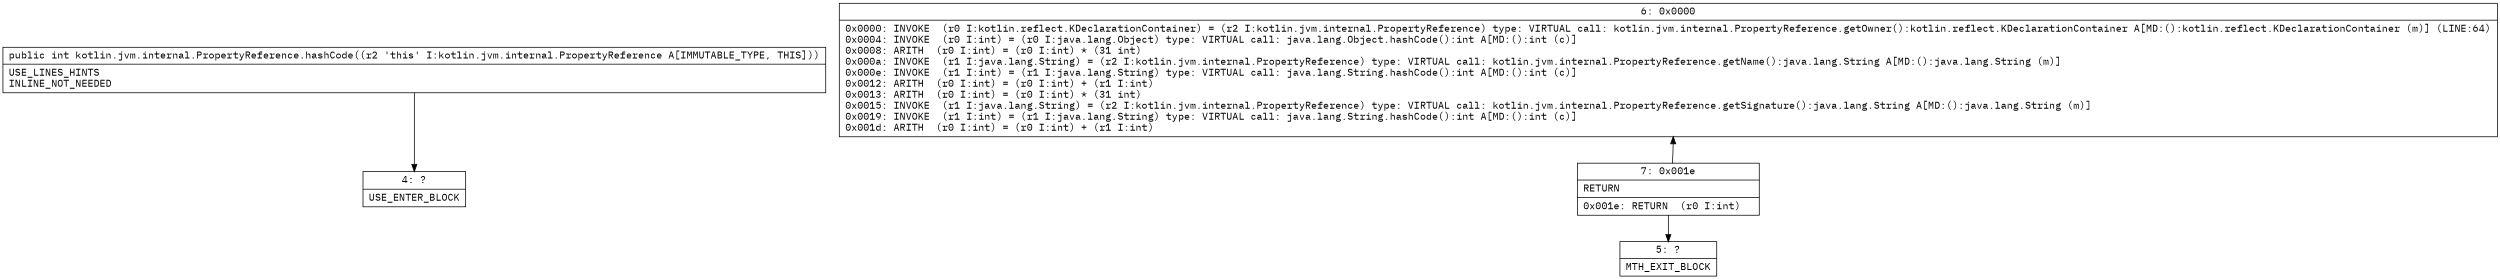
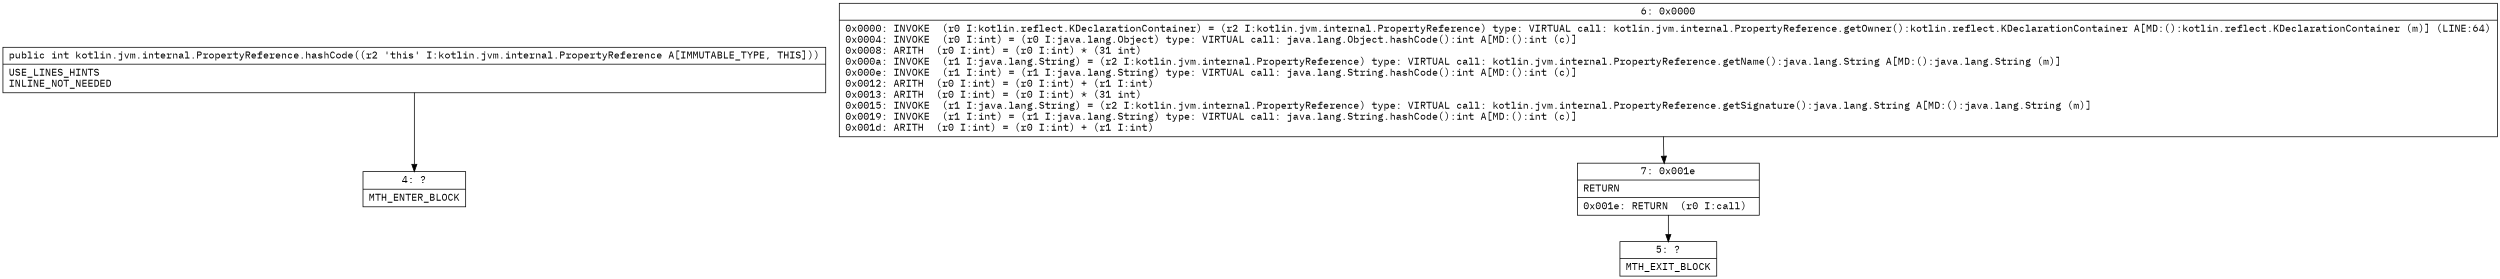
edge "7: 0x001e" -> "6: 0x0000": reversed
node "4: ?": text "USE_ENTER_BLOCK" -> "MTH_ENTER_BLOCK"
node "7: 0x001e": text "0x001e: RETURN  (r0 I:int)" -> "0x001e: RETURN  (r0 I:call)"
